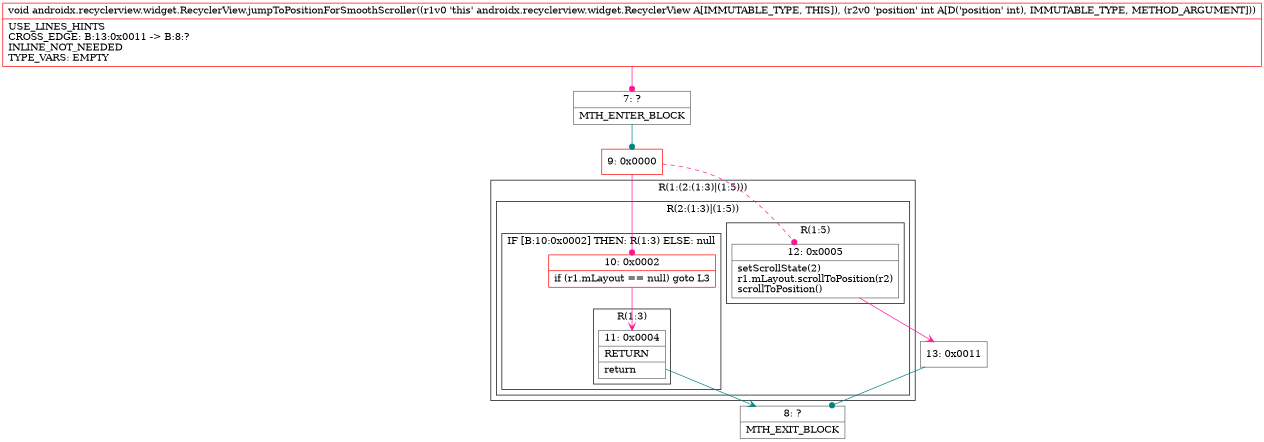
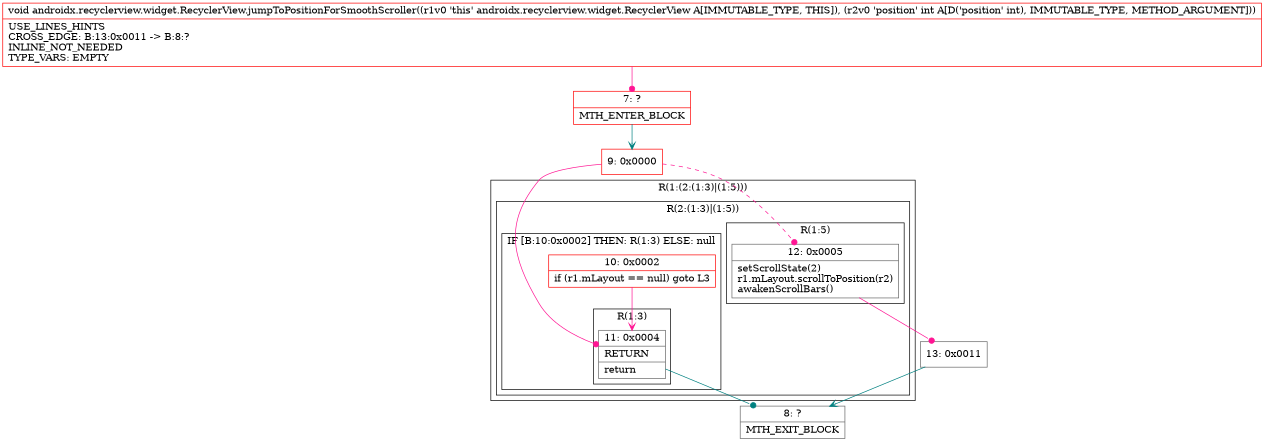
node "7: ?": color gray40 -> red
edge "7: ?" -> "9: 0x0000": arrowhead dot -> vee
edge "9: 0x0000" -> "10: 0x0002": now "9: 0x0000" -> "11: 0x0004"
node "12: 0x0005": text "scrollToPosition()" -> "awakenScrollBars()"
edge "12: 0x0005" -> "13: 0x0011": arrowhead vee -> dot
edge "11: 0x0004" -> "8: ?": arrowhead vee -> dot
edge "13: 0x0011" -> "8: ?": arrowhead dot -> vee
